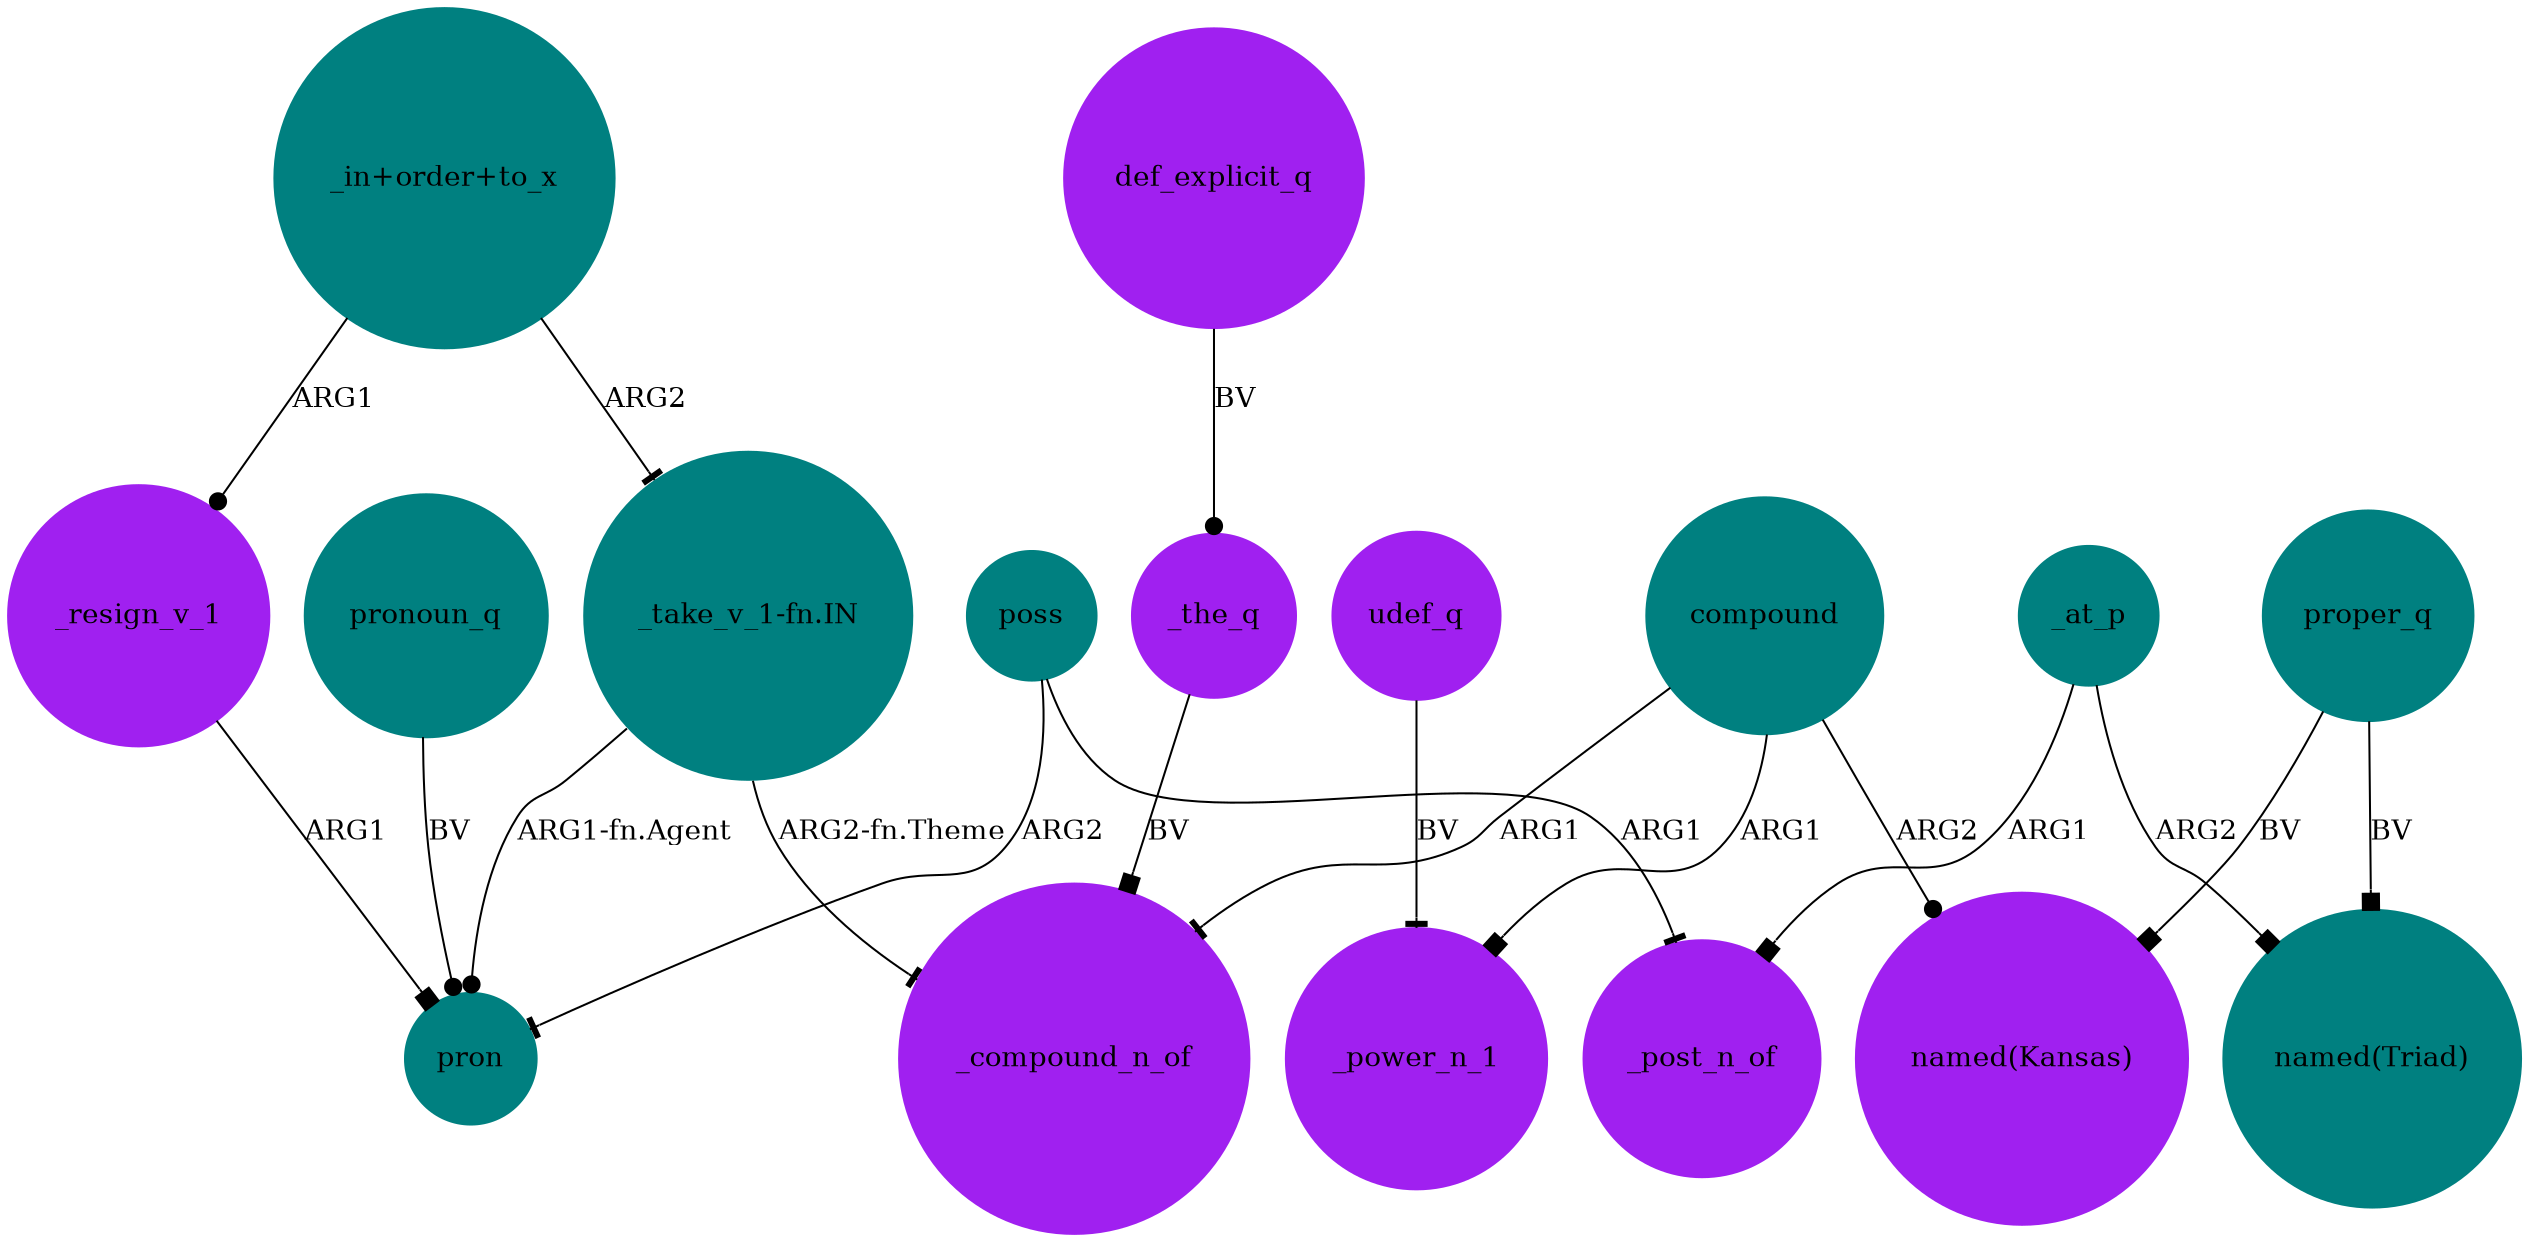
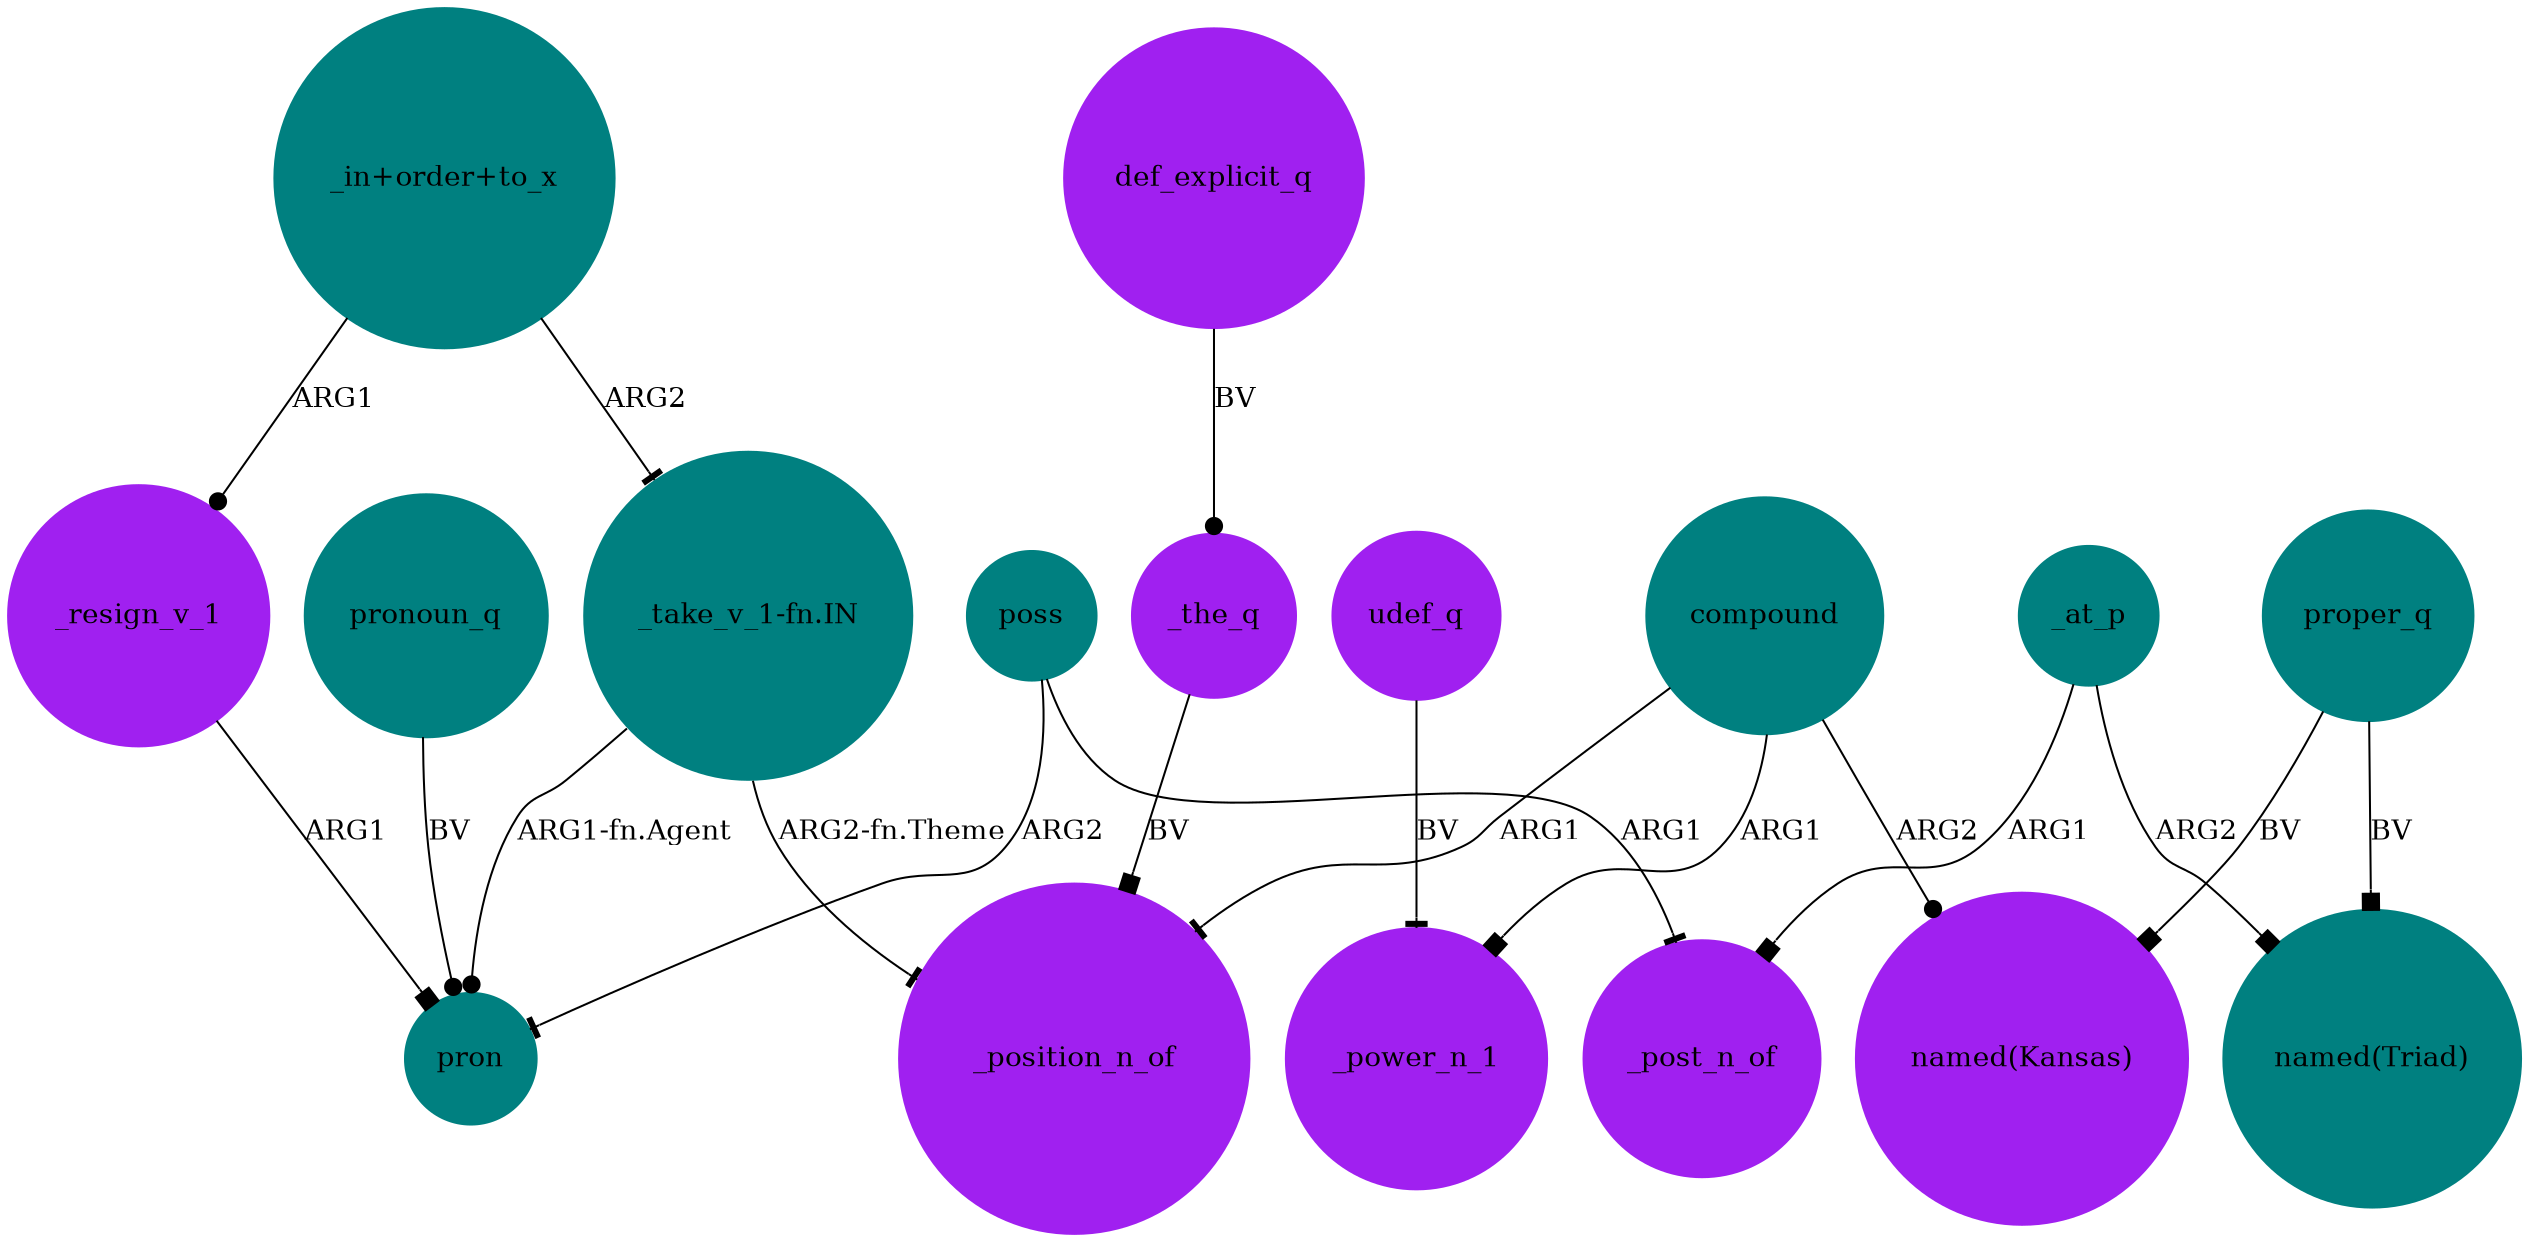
node "_compound_n_of": label "_compound_n_of" -> "_position_n_of"
